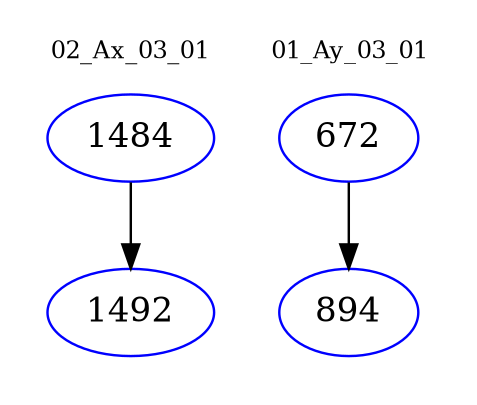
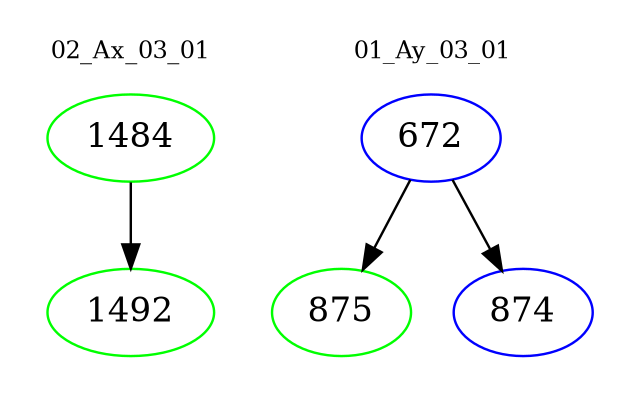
node "1484": color blue -> green
node "1492": color blue -> green
node "875": added
node "894": label "894" -> "874"
